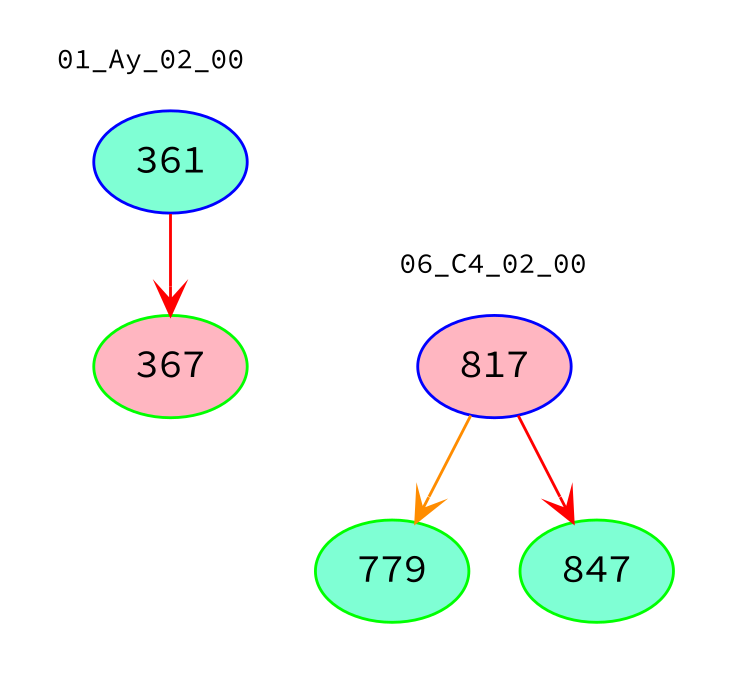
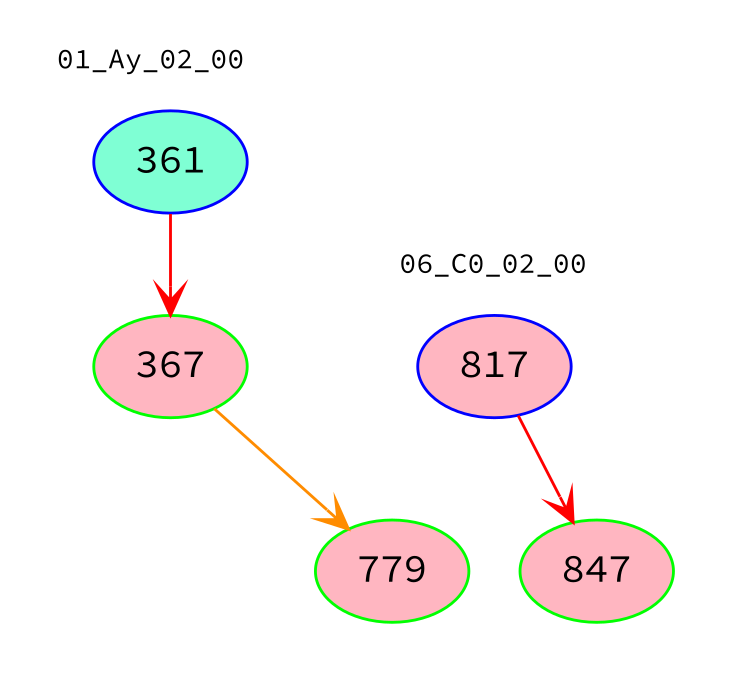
cluster "06_C4_02_00": label "06_C4_02_00" -> "06_C0_02_00"
edge "817" -> "779": now "367" -> "779"
node "779": fillcolor aquamarine -> lightpink
node "847": fillcolor aquamarine -> lightpink
